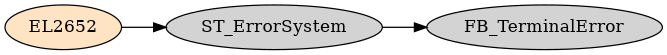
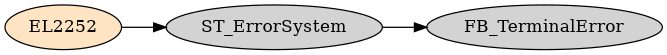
node "EL2652": label "EL2652" -> "EL2252"
